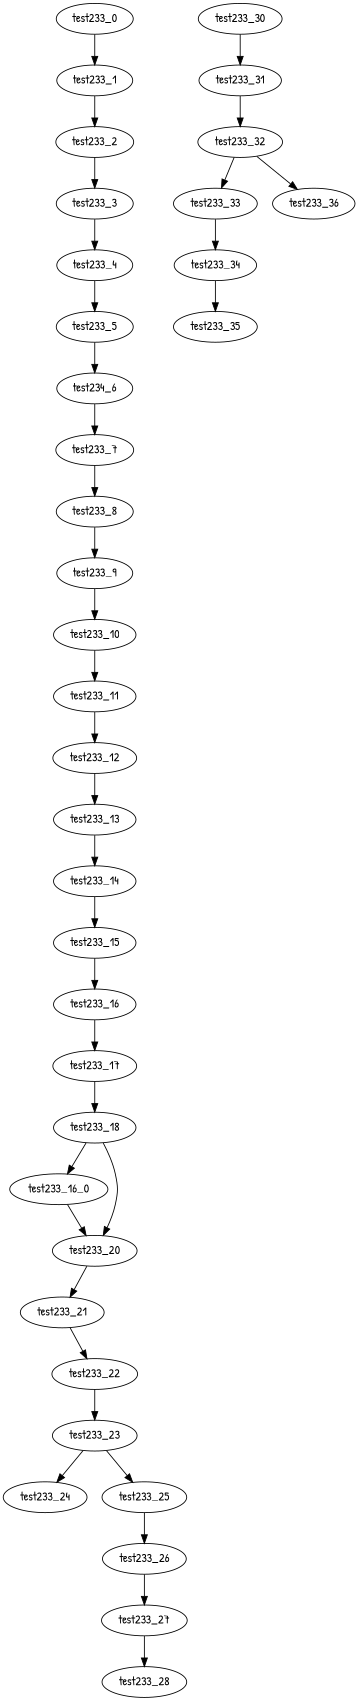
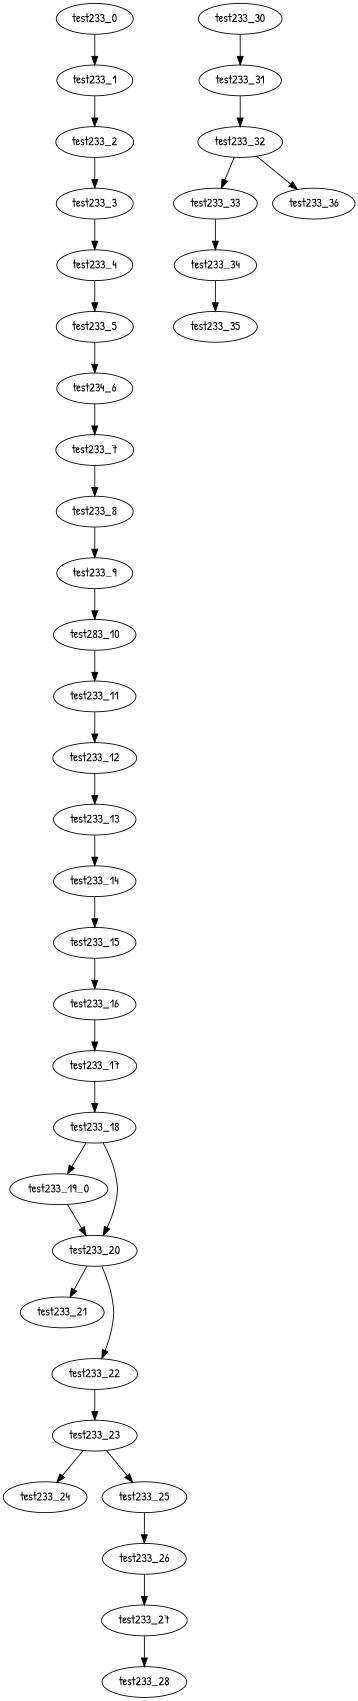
node "test233_10": label "test233_10" -> "test283_10"
node "test233_16_0": label "test233_16_0" -> "test233_19_0"
edge "test233_21" -> "test233_22": now "test233_20" -> "test233_22"
